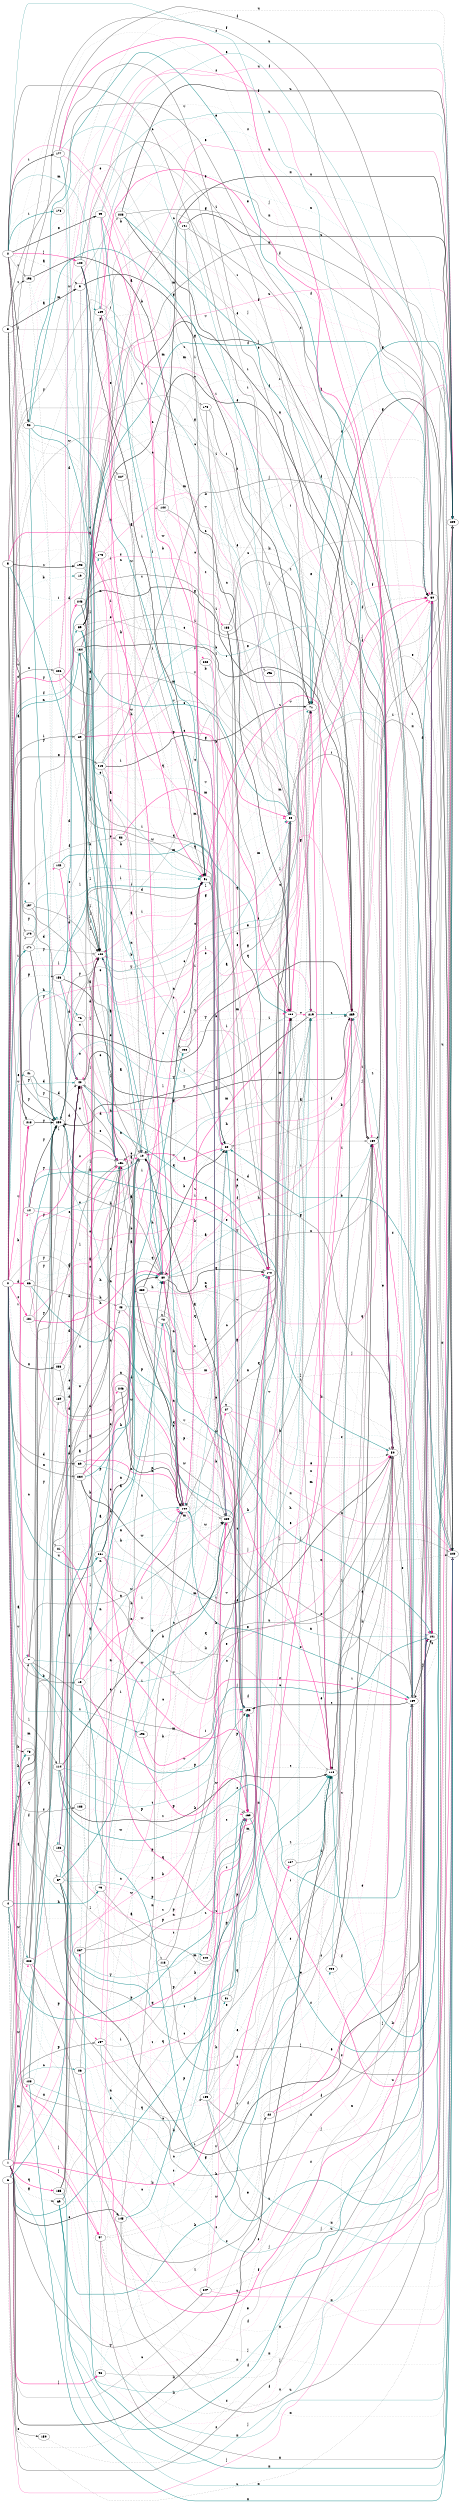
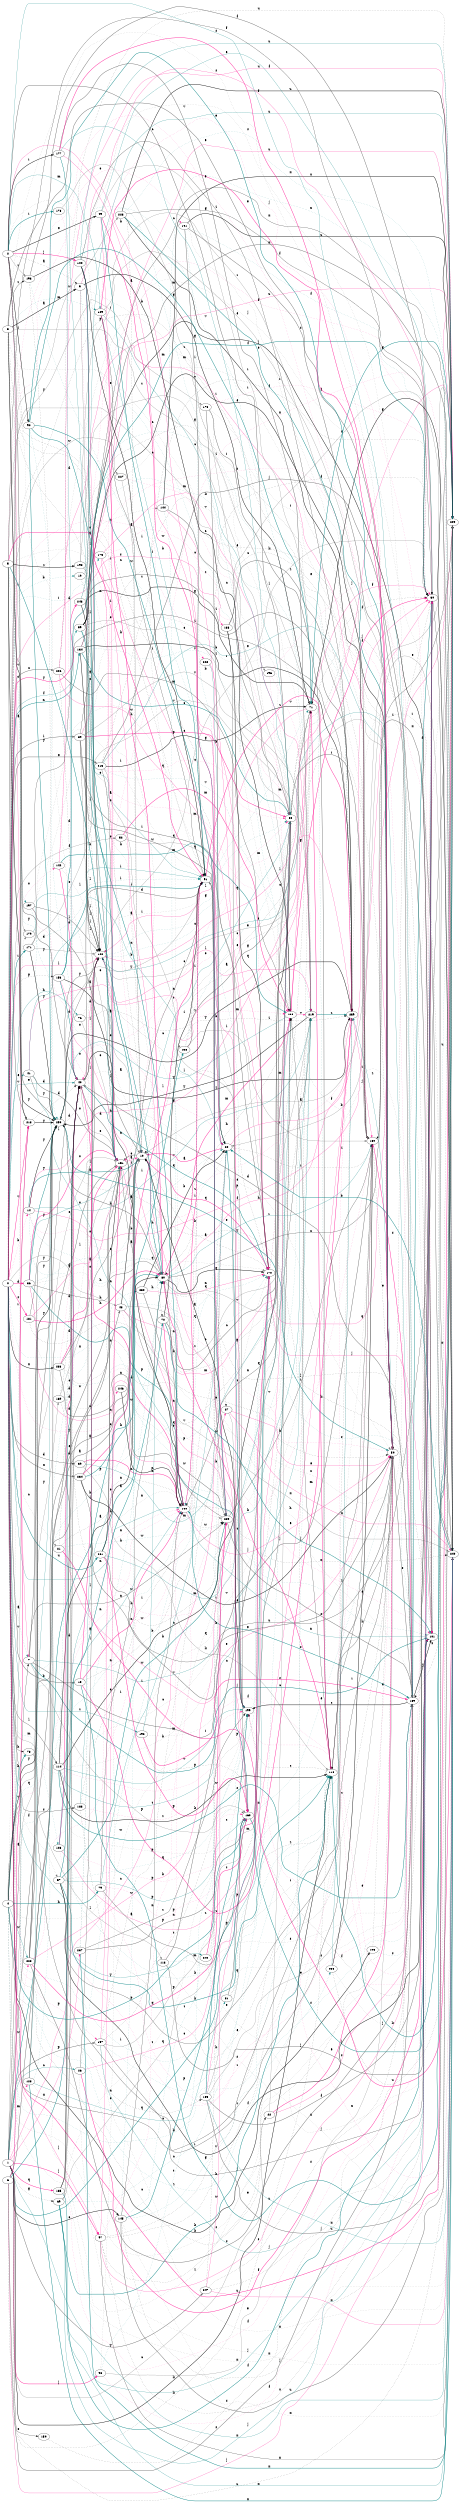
edge "59" -> "120": style bold -> dotted
edge "3" -> "250": label "y" -> "e"
edge "183" -> "120": style dotted -> solid
node "107": removed
node "106": added
